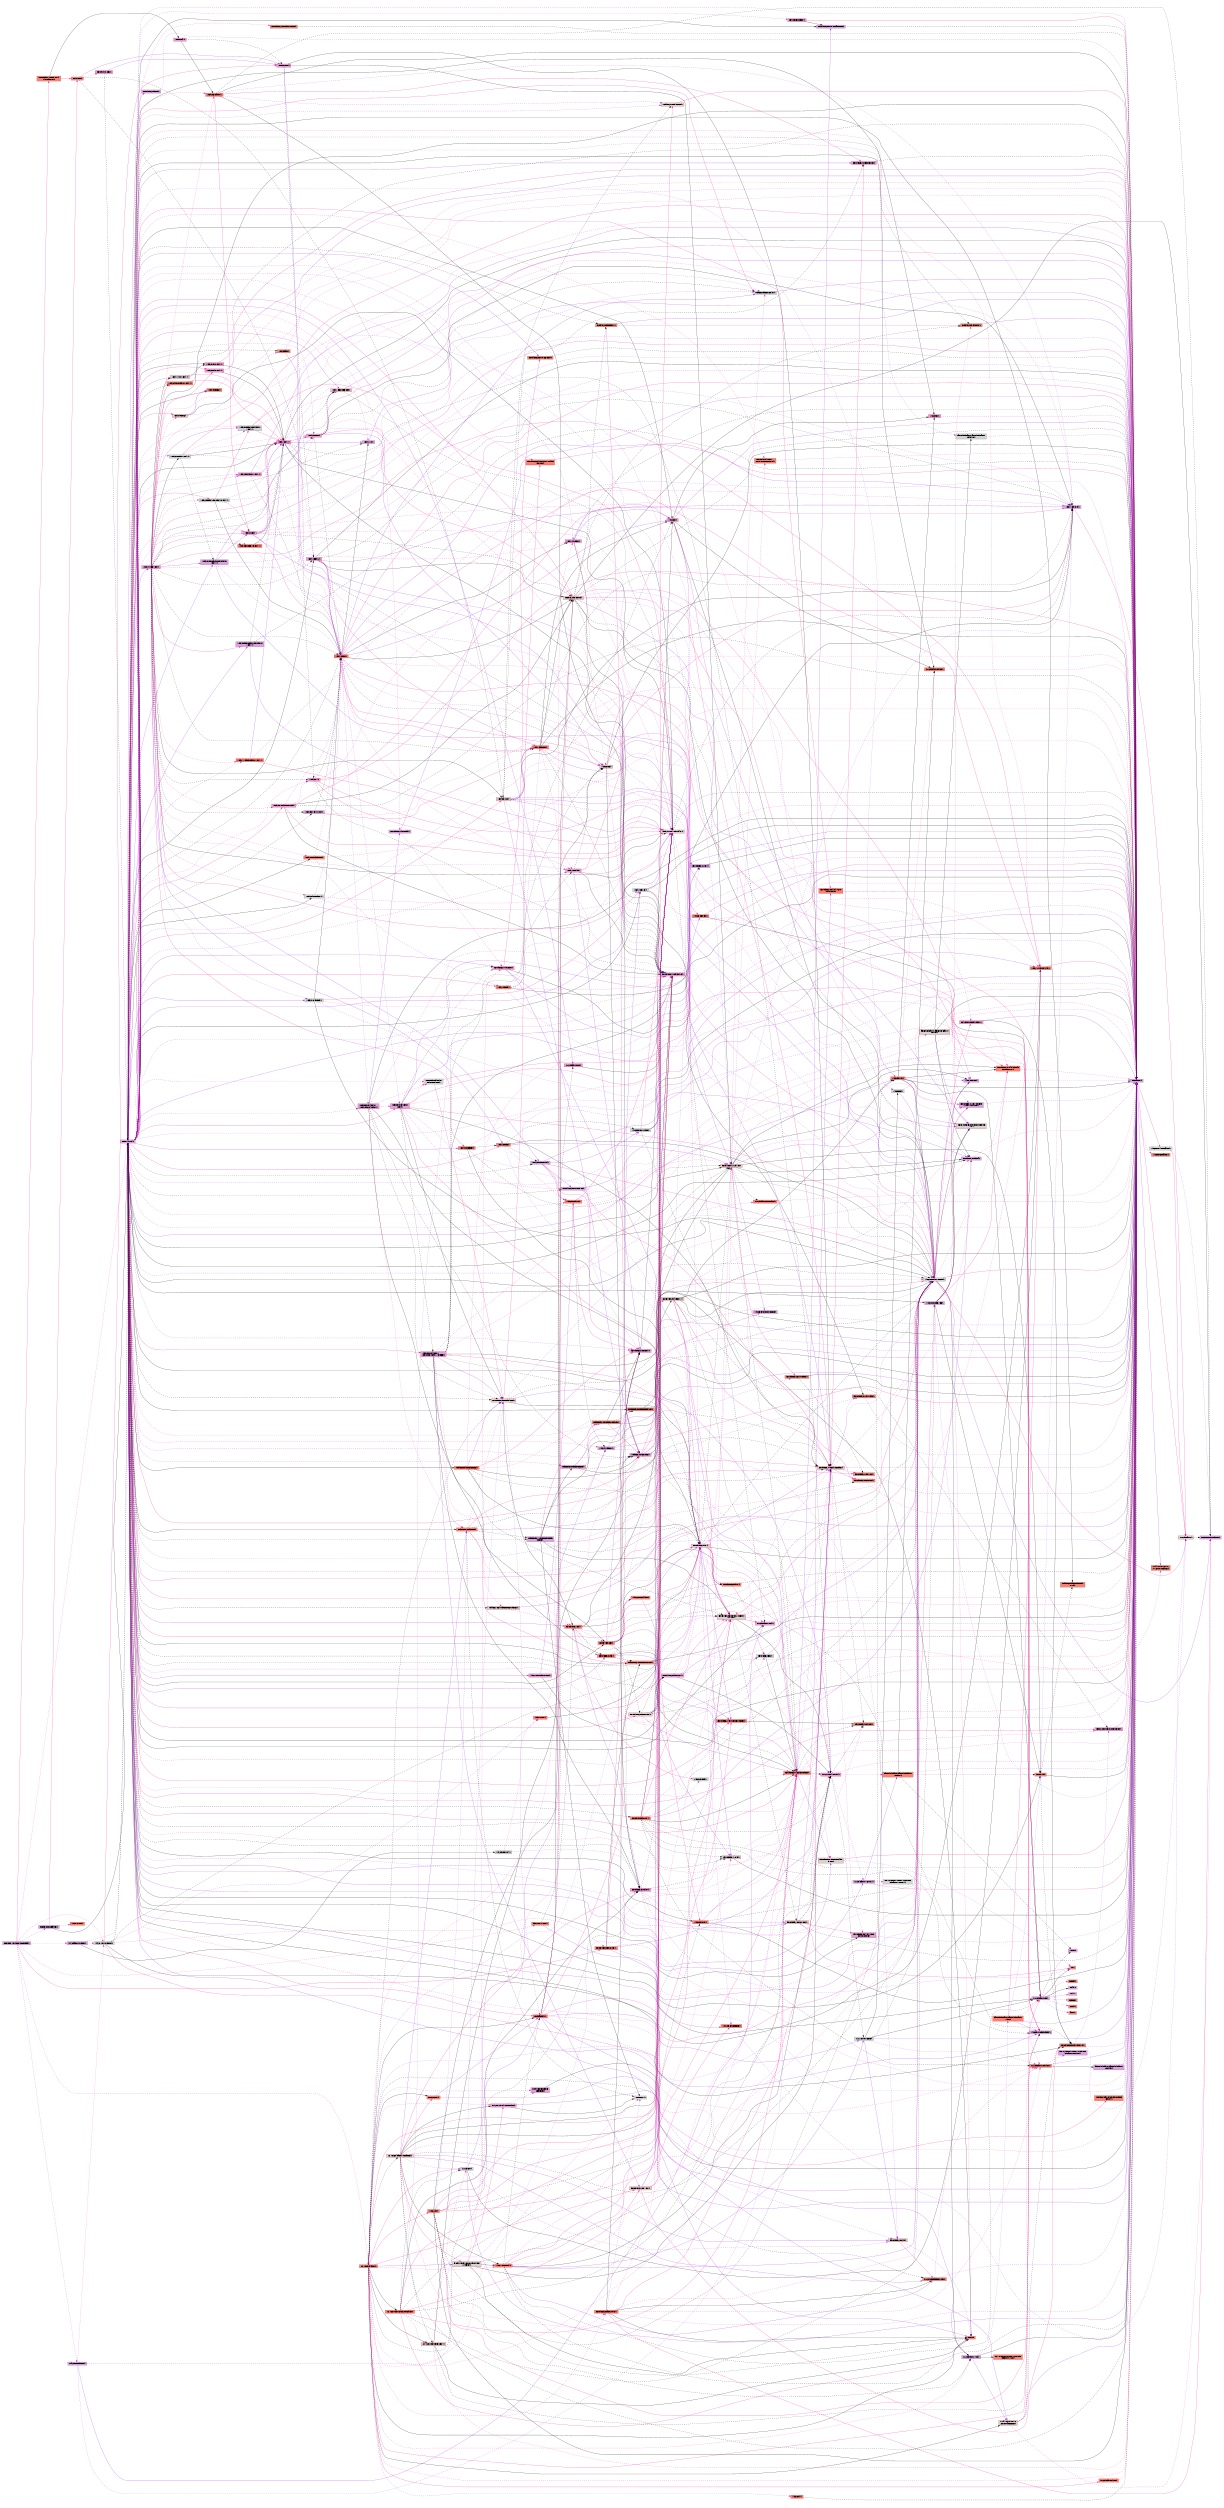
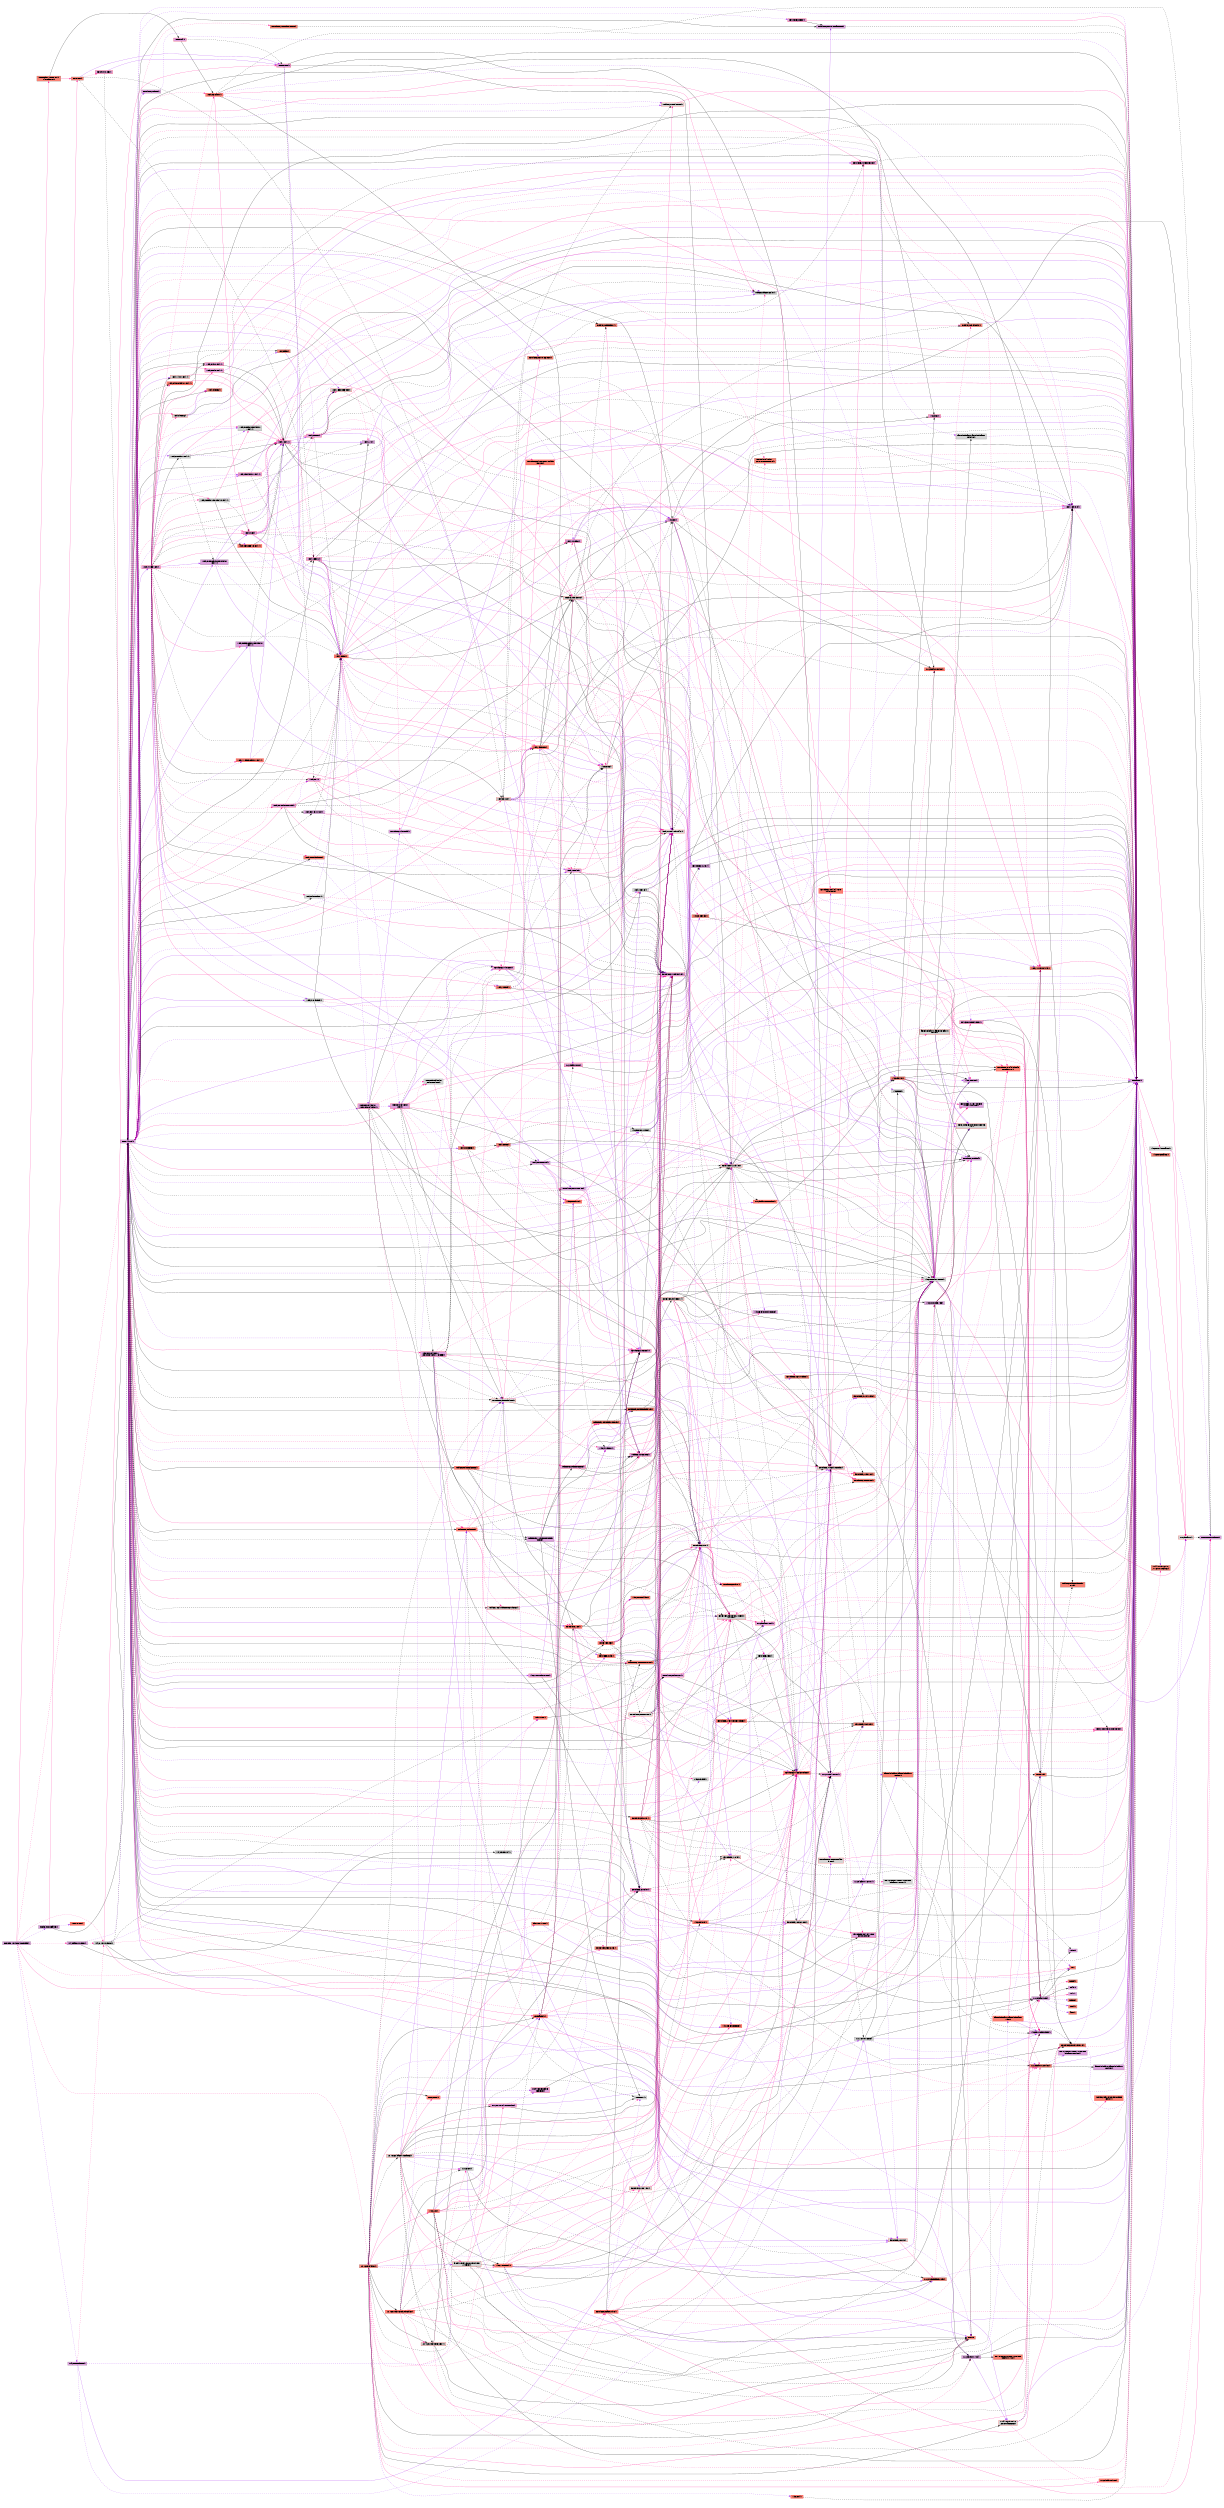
edge "CoreGlobals.h" -> "Containers/UnrealString.h": style solid -> dashed
